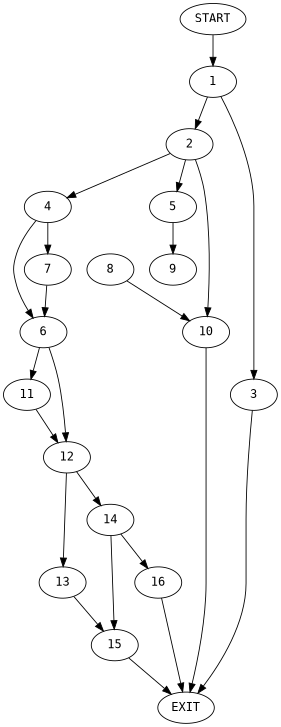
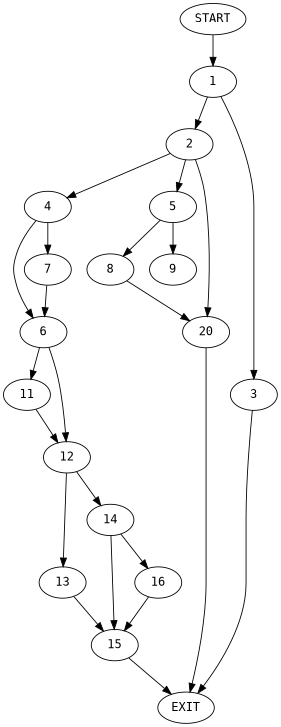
edge "5" -> "8": added
node "10": label "10" -> "20"
edge "16" -> "EXIT": now "16" -> "15"
